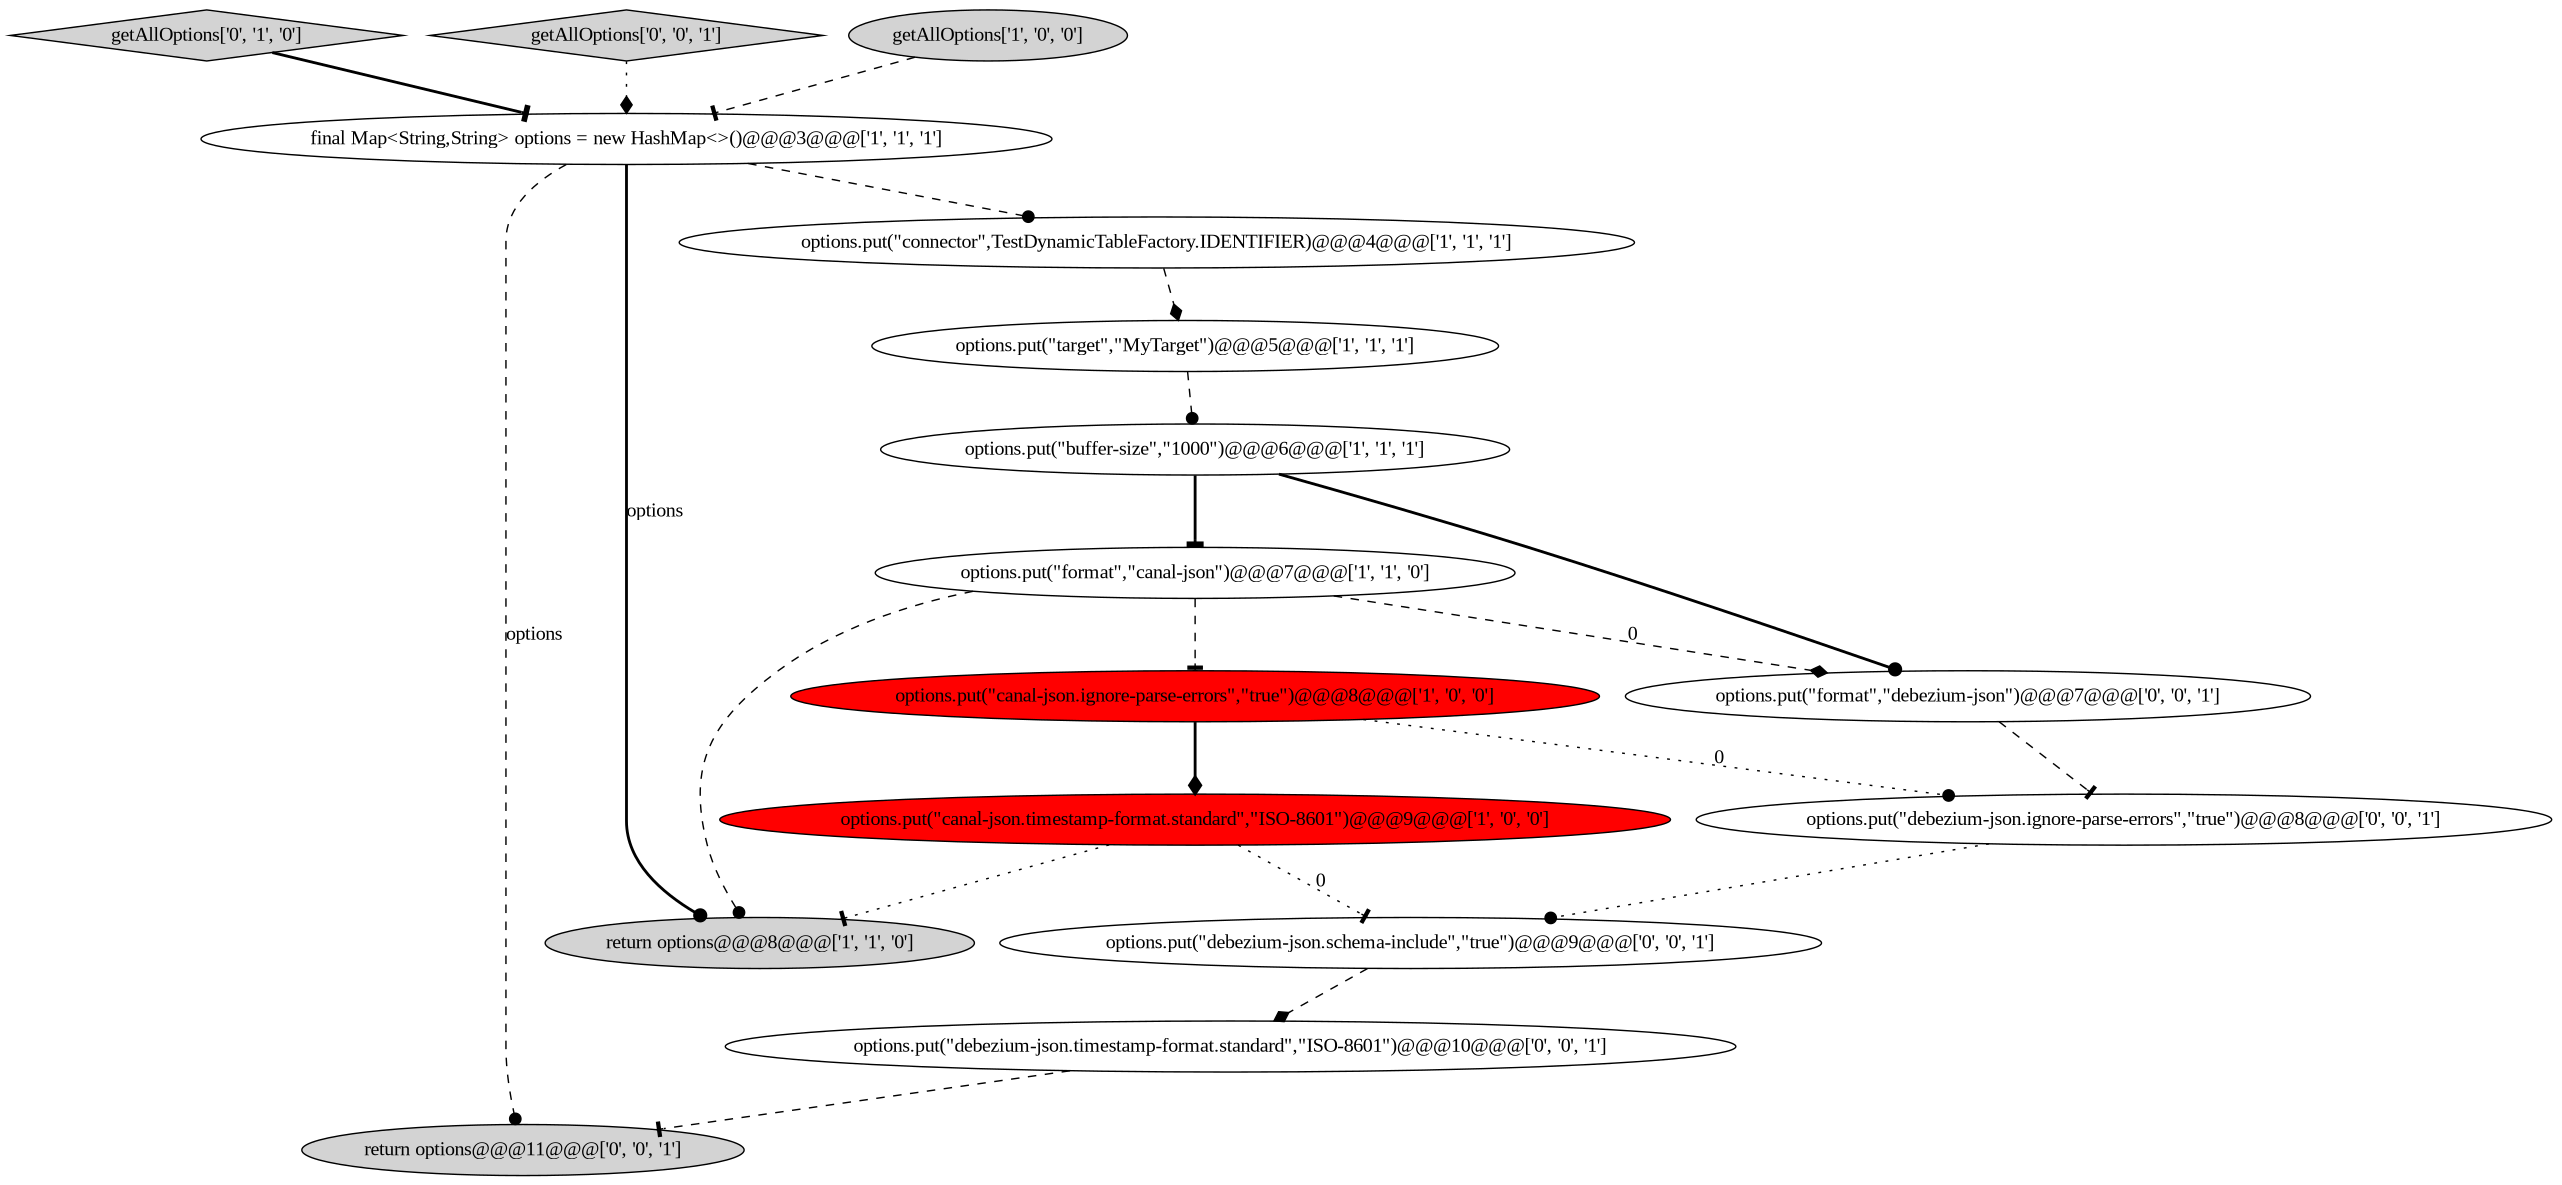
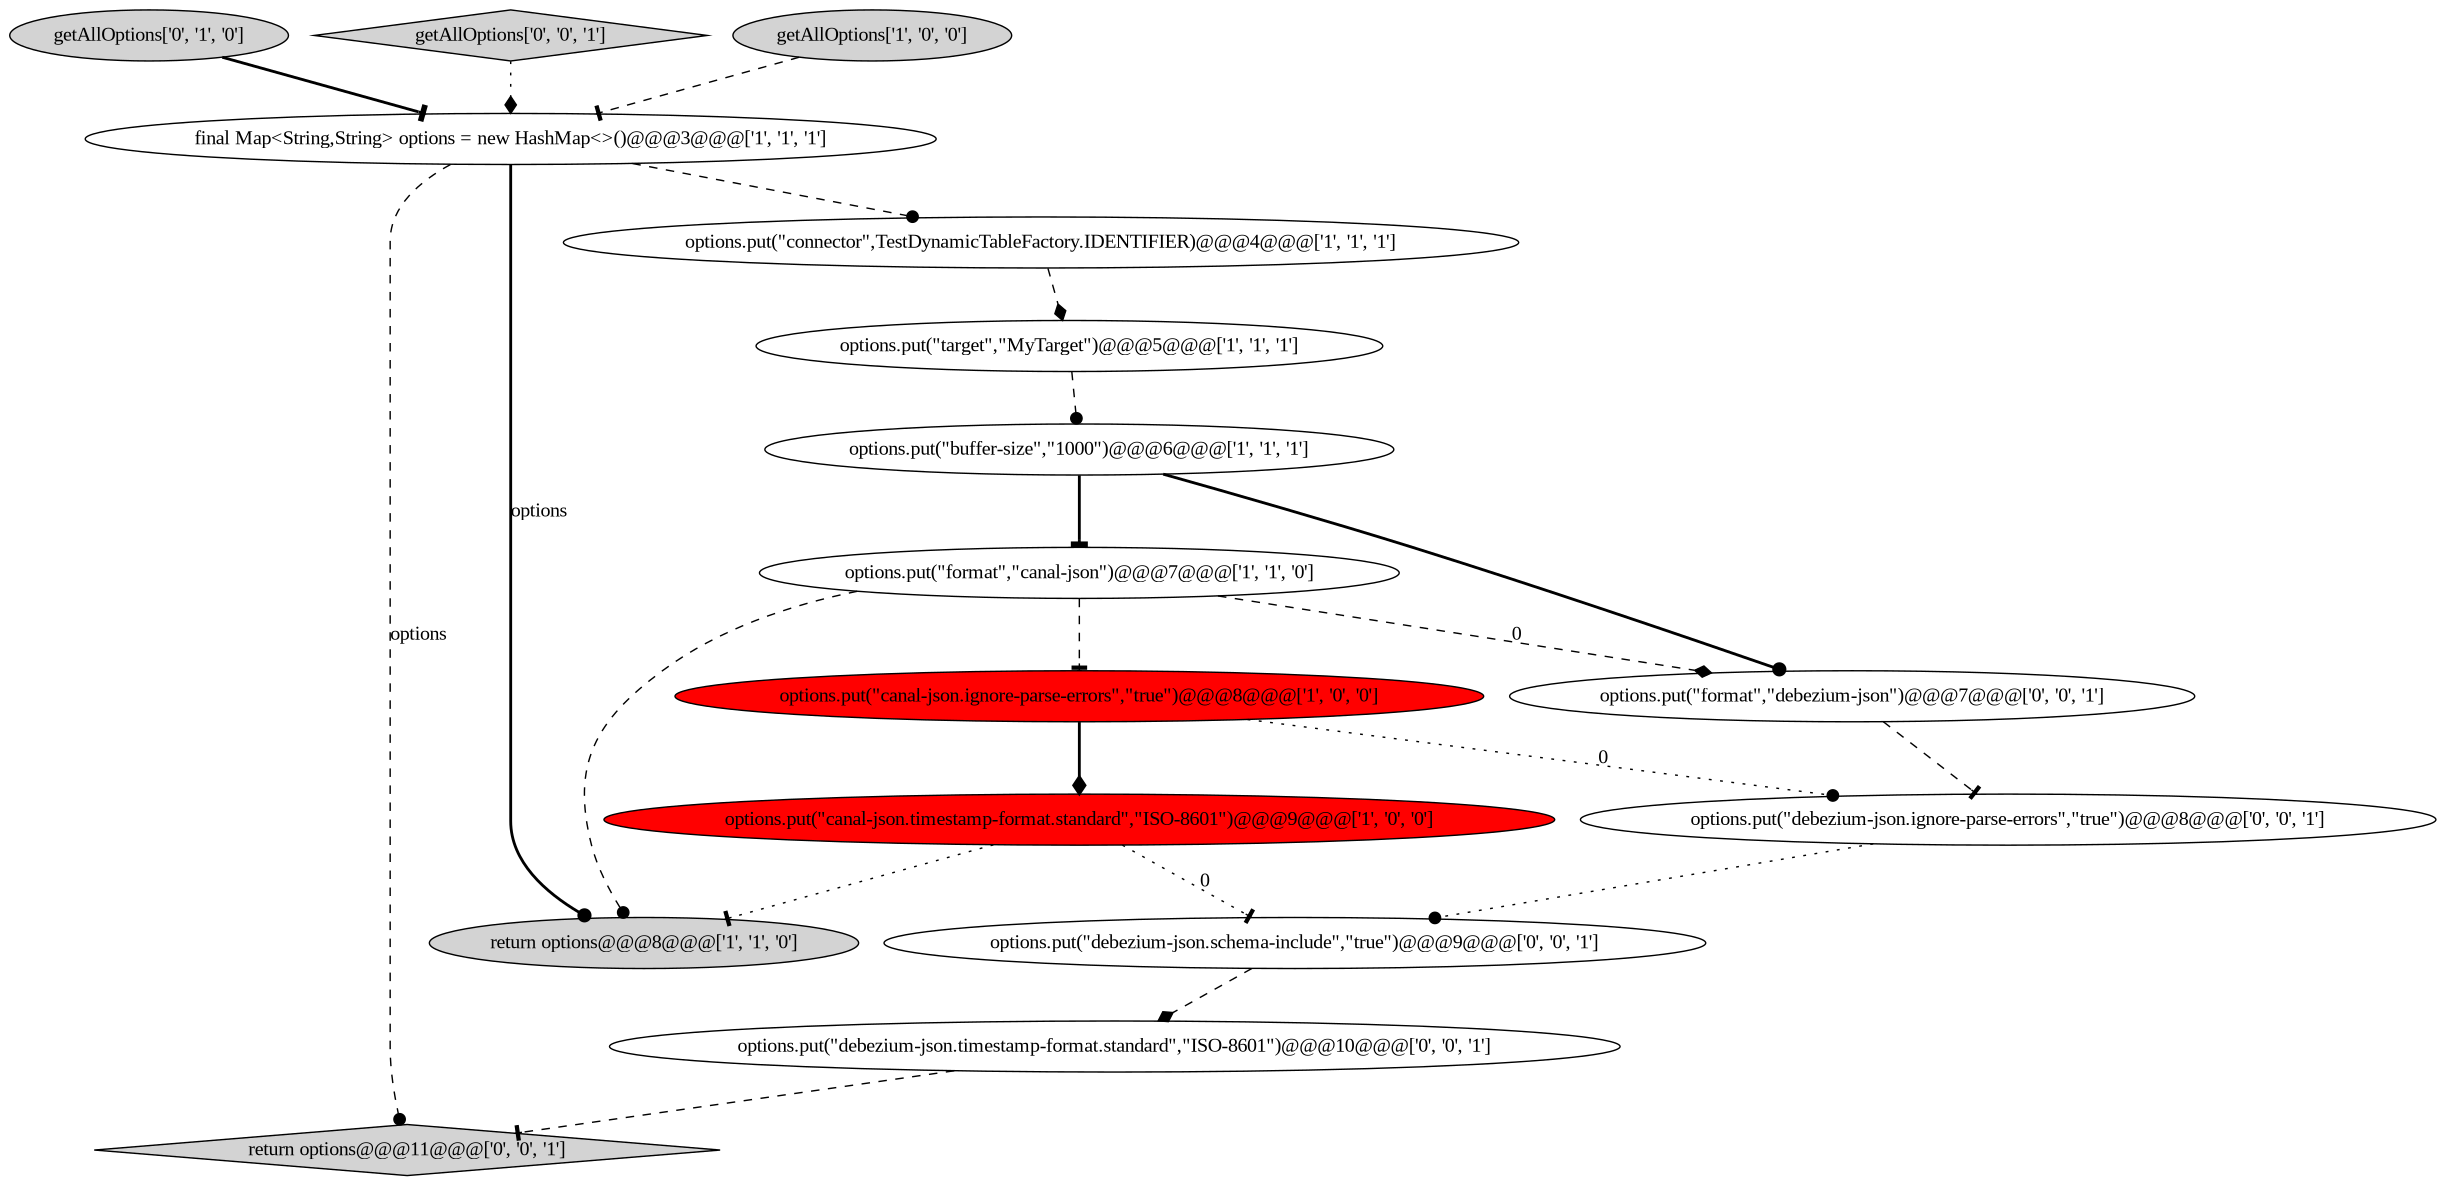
node "getAllOptions['0', '1', '0']": shape diamond -> ellipse
node "return options@@@11@@@['0', '0', '1']": shape ellipse -> diamond
